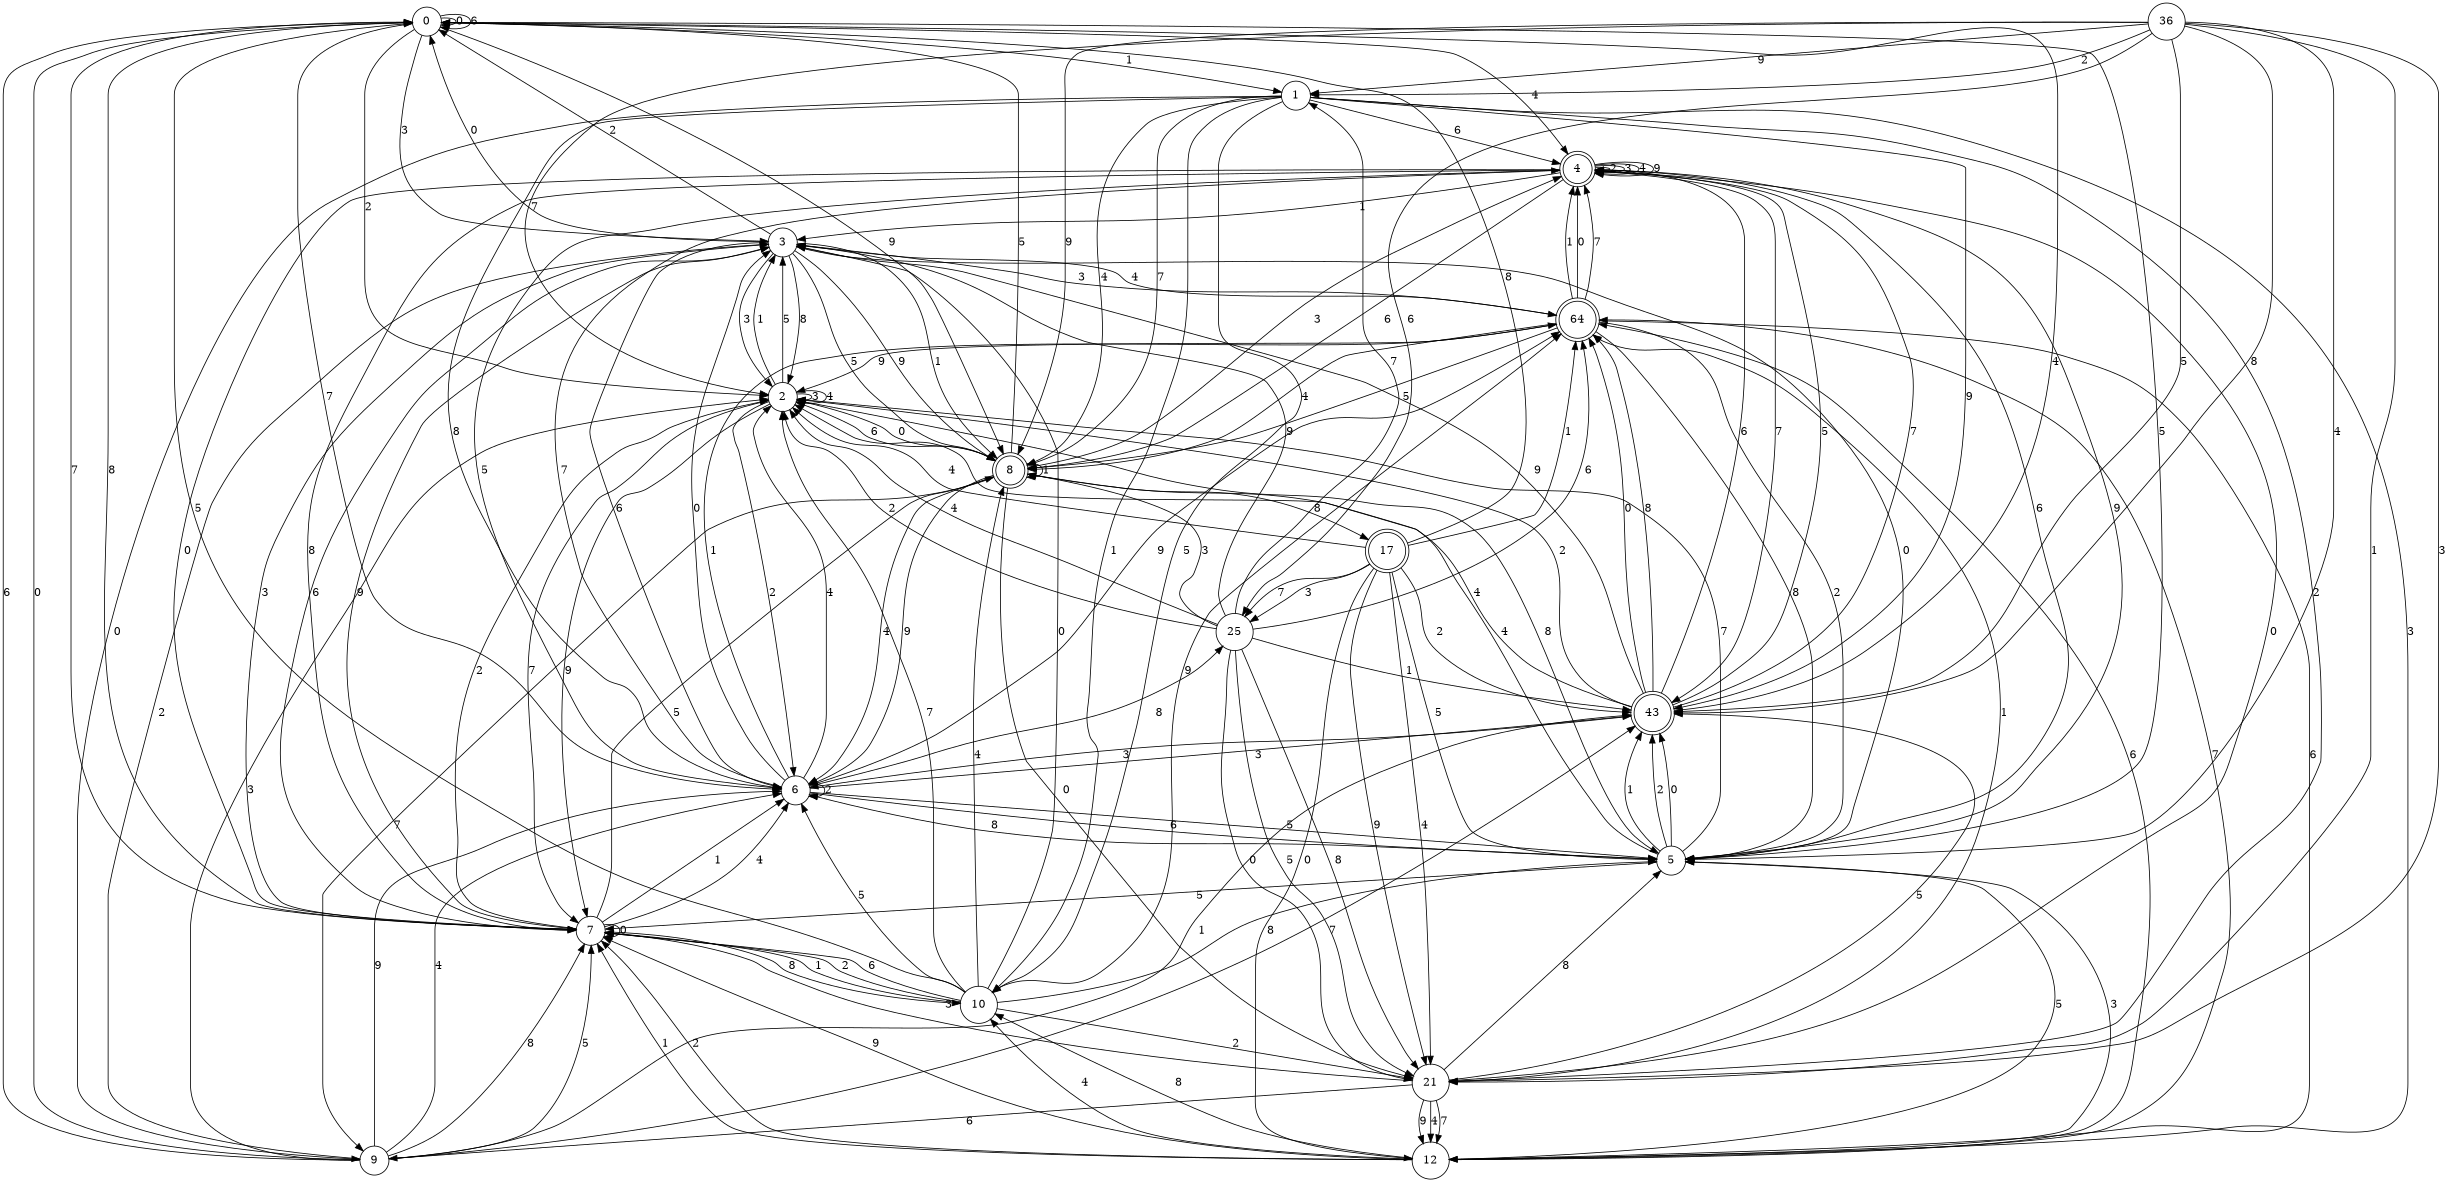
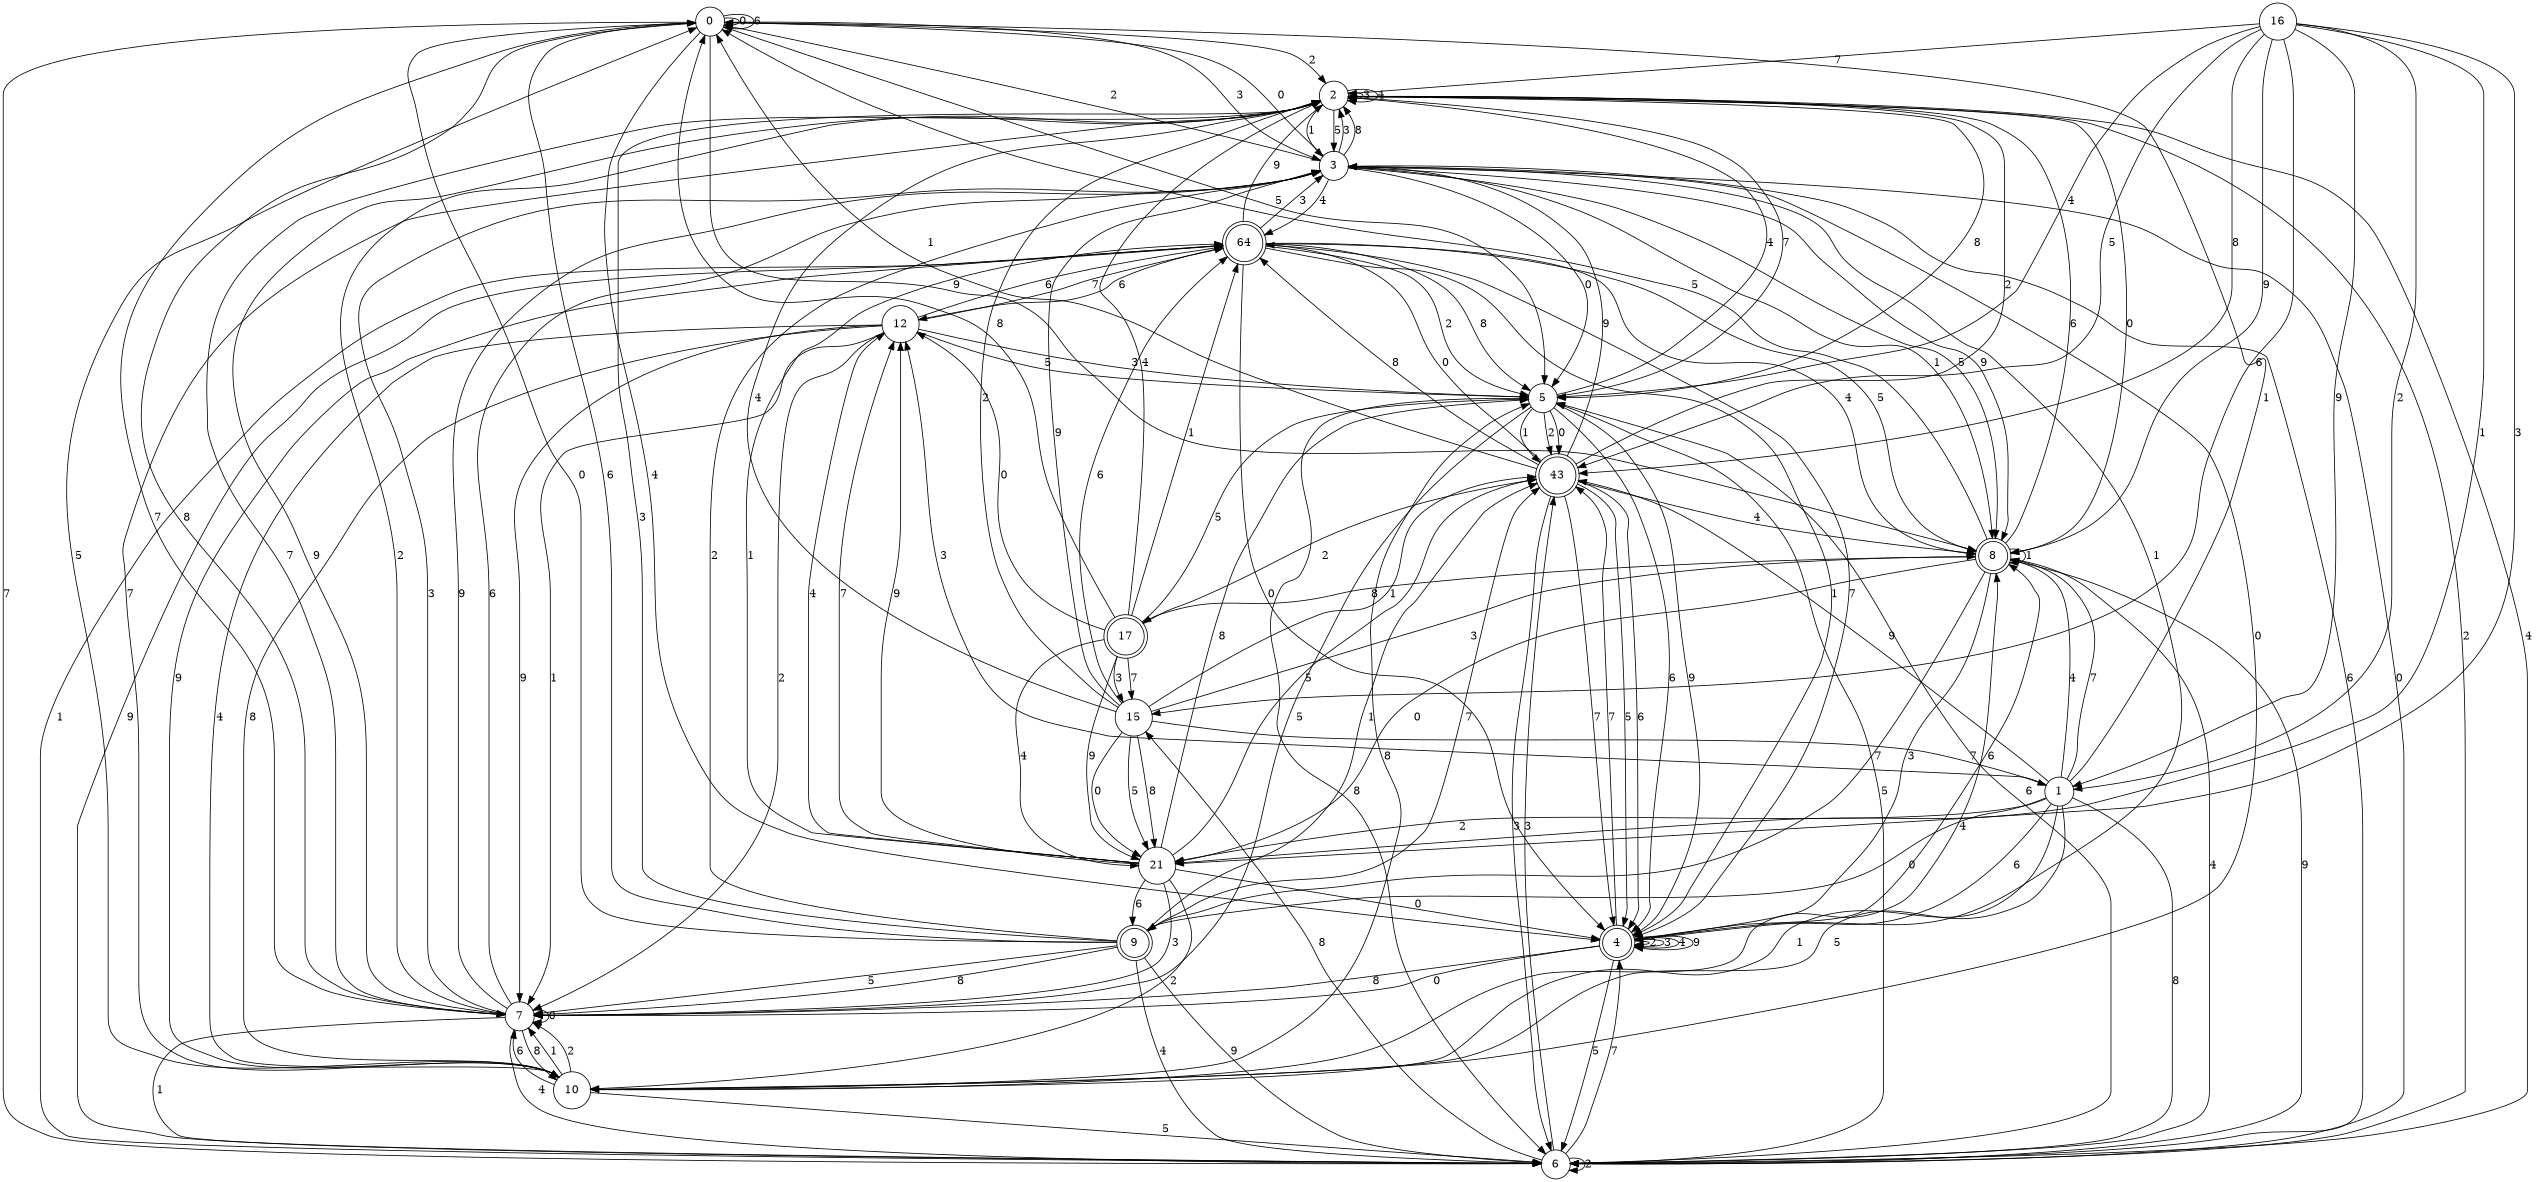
node "36": label "36" -> "16"
edge "0" -> "1": reversed
edge "43" -> "0": label "4" -> "1"
node "25": label "25" -> "15"
edge "7" -> "8": removed, label "5"
edge "10" -> "21": reversed
node "9": shape circle -> doublecircle
